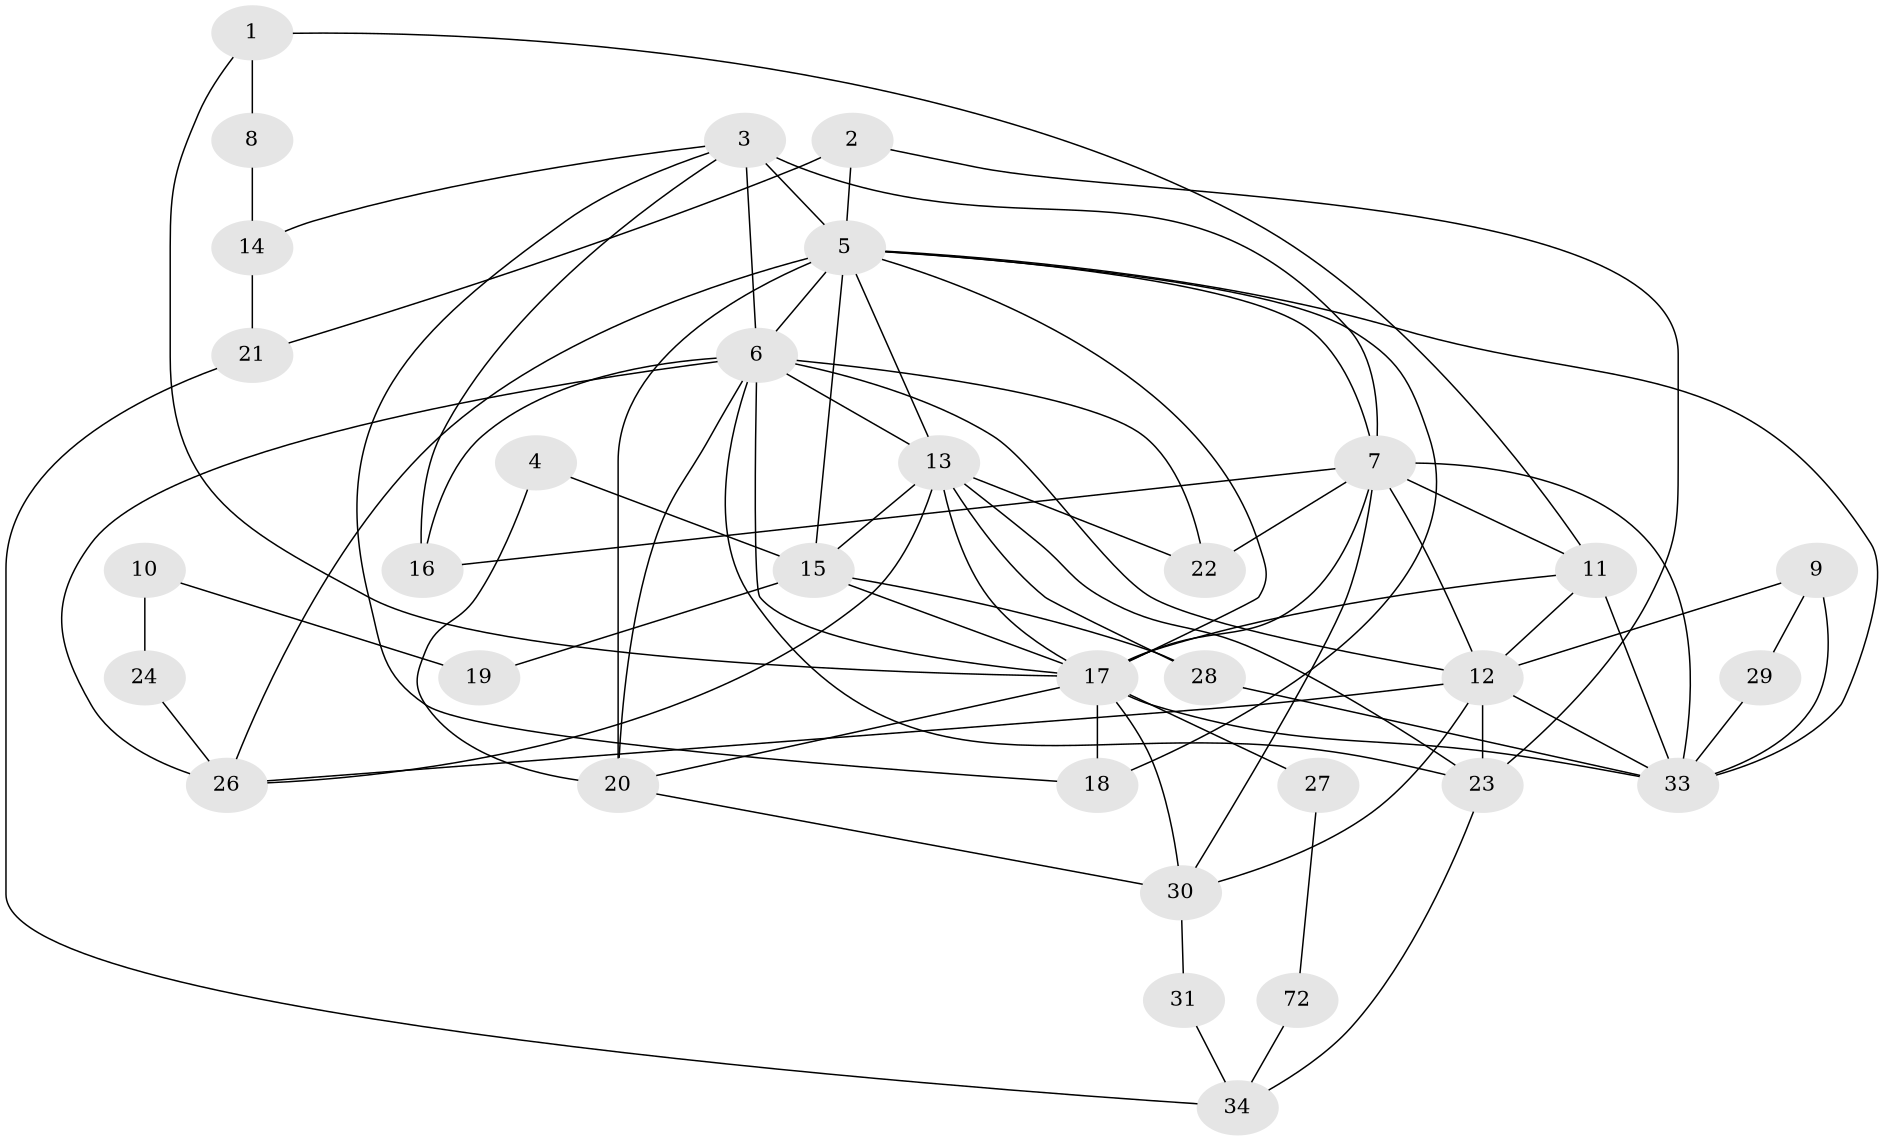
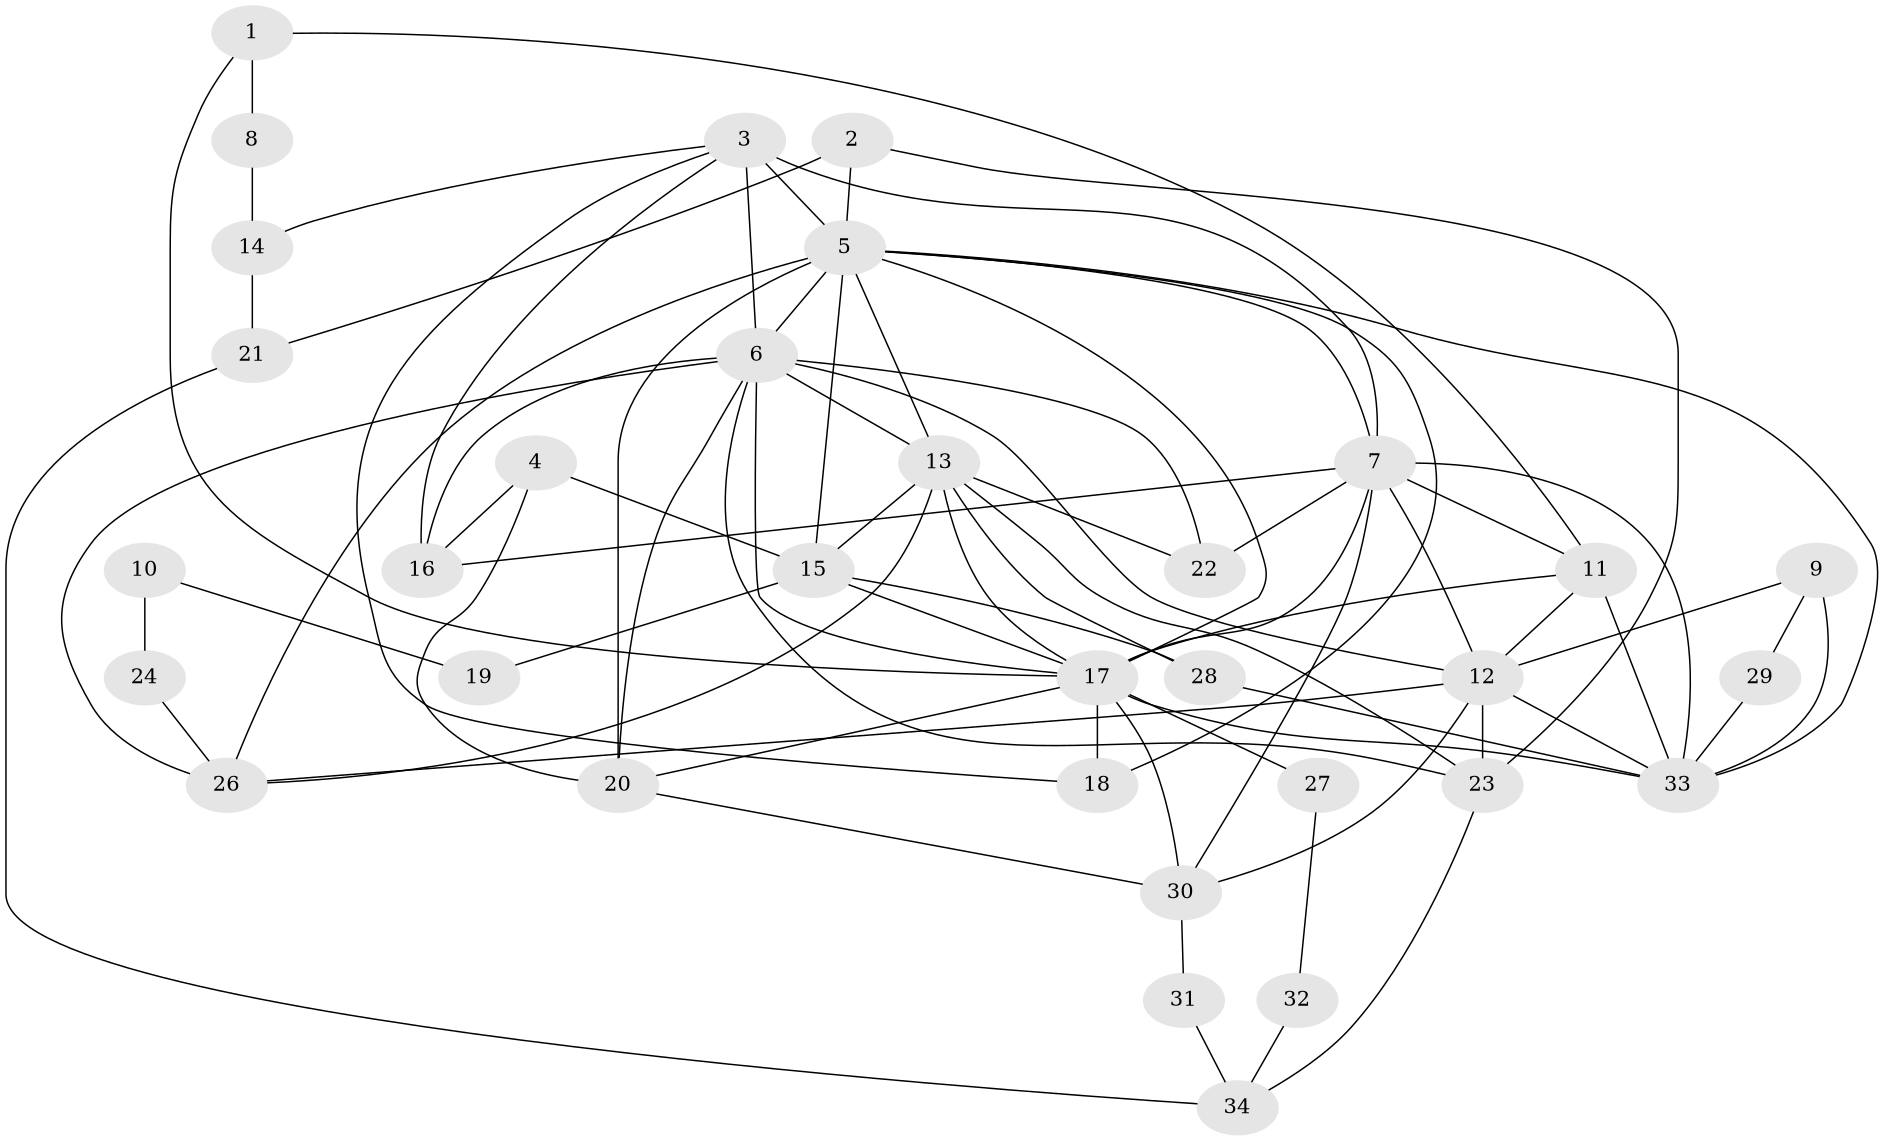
edge "4" -- "16": added
node "72": label "72" -> "32"
